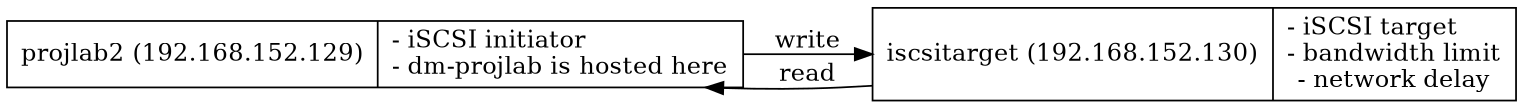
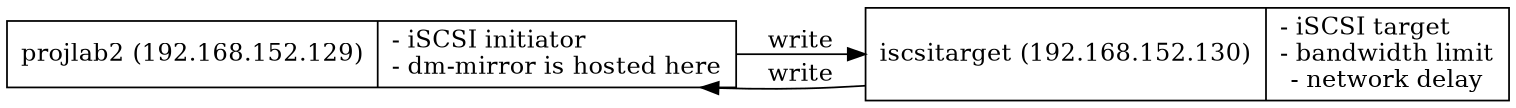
node "projlab2 (192.168.152.129)": text "- dm-projlab is hosted here" -> "- dm-mirror is hosted here"
edge "iscsitarget (192.168.152.130)" -> "projlab2 (192.168.152.129)": label "read" -> "write"
